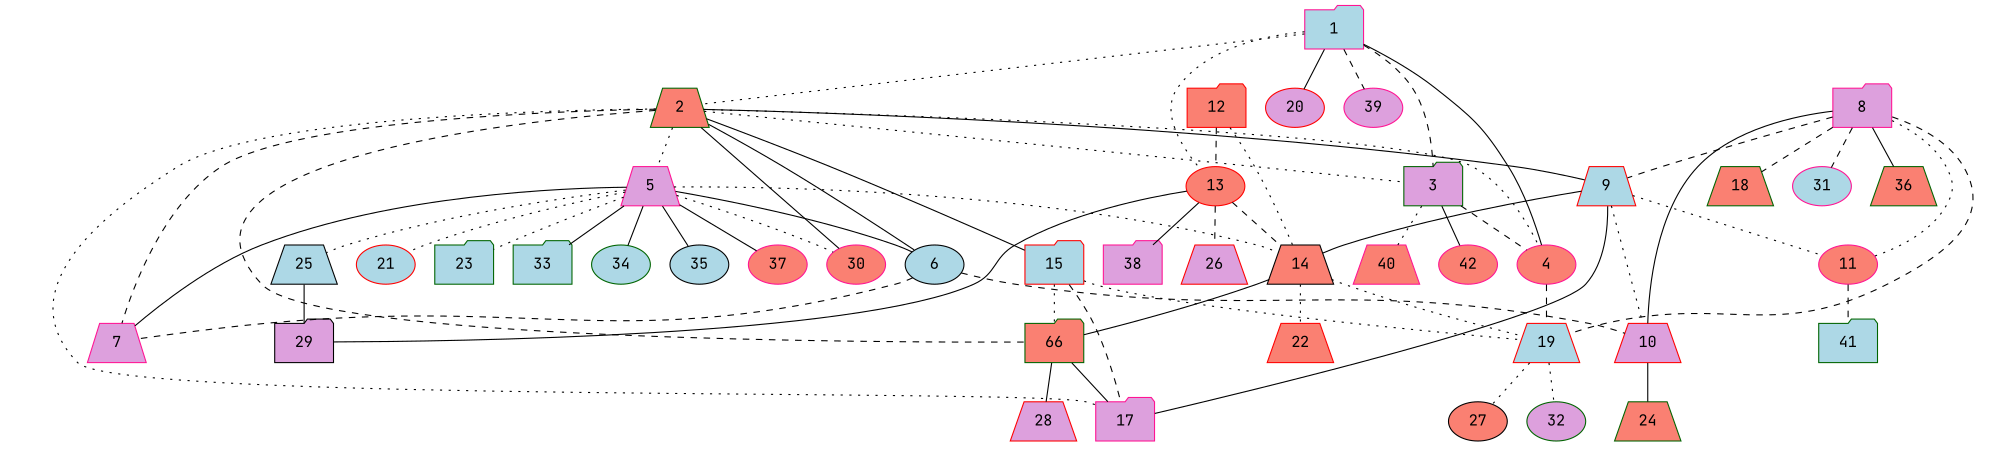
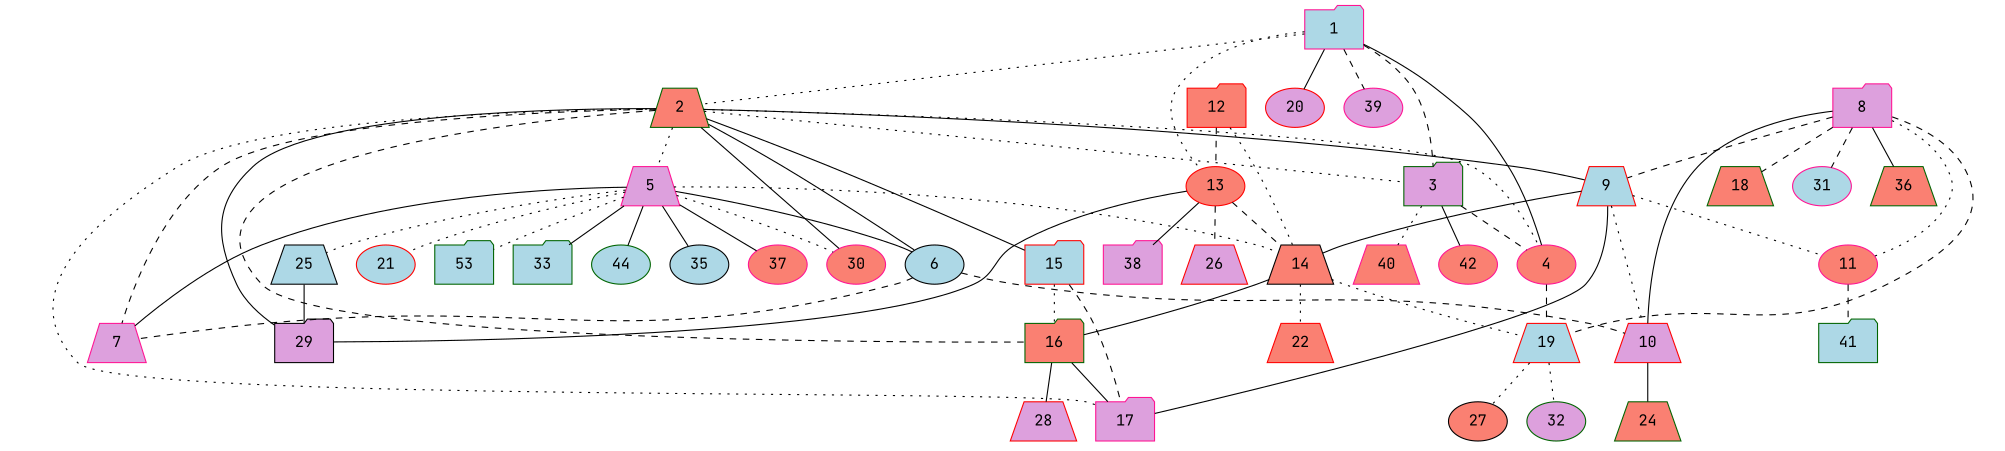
edge "2" -- "29": added
node "23": label "23" -> "53"
node "34": label "34" -> "44"
edge "15" -- "19": removed
node "66": label "66" -> "16"
